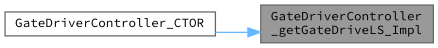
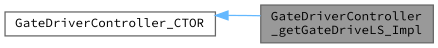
edge "GateDriverController_CTOR" -> "GateDriverController _getGateDriveLS_Impl": reversed
